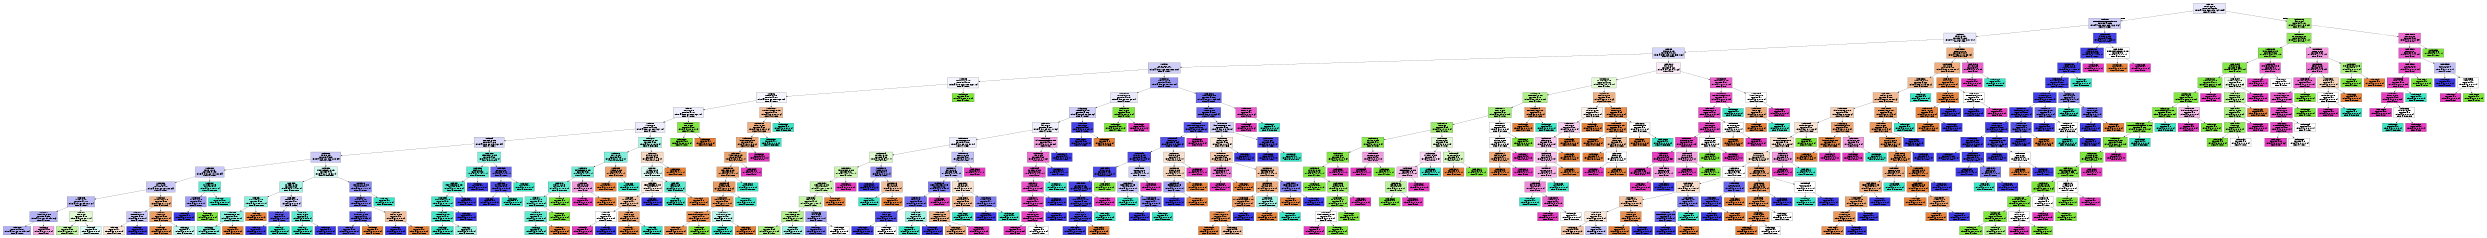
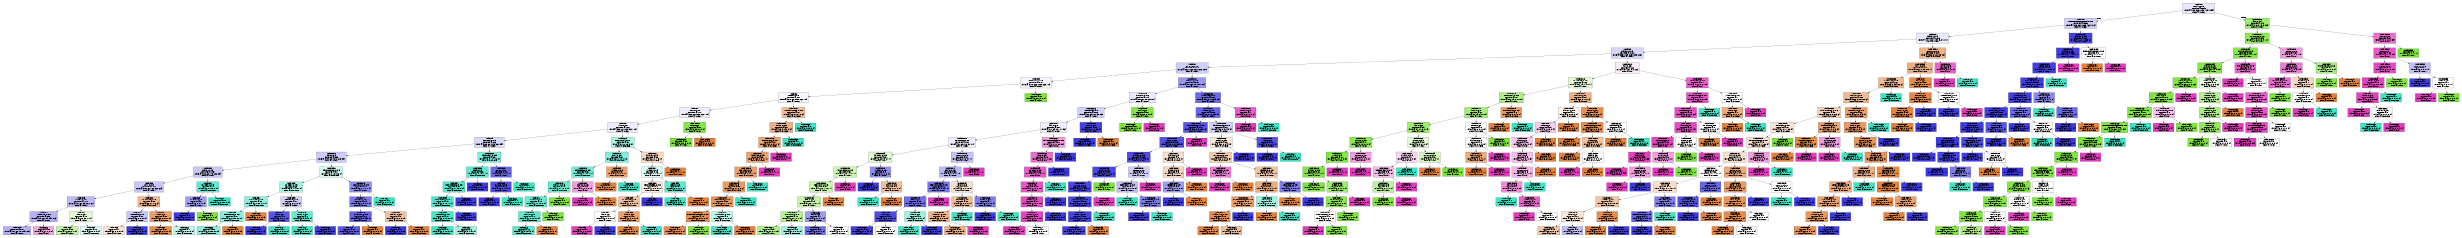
node "node #260": removed
